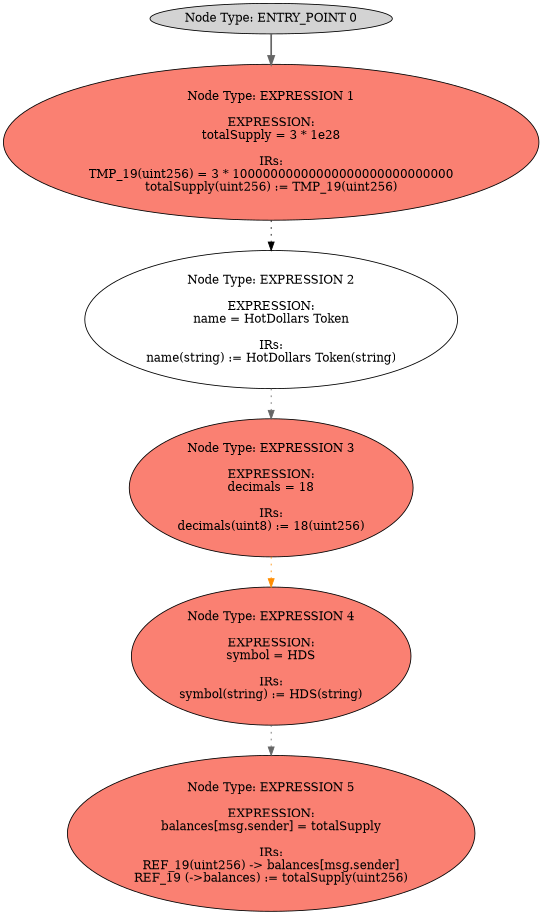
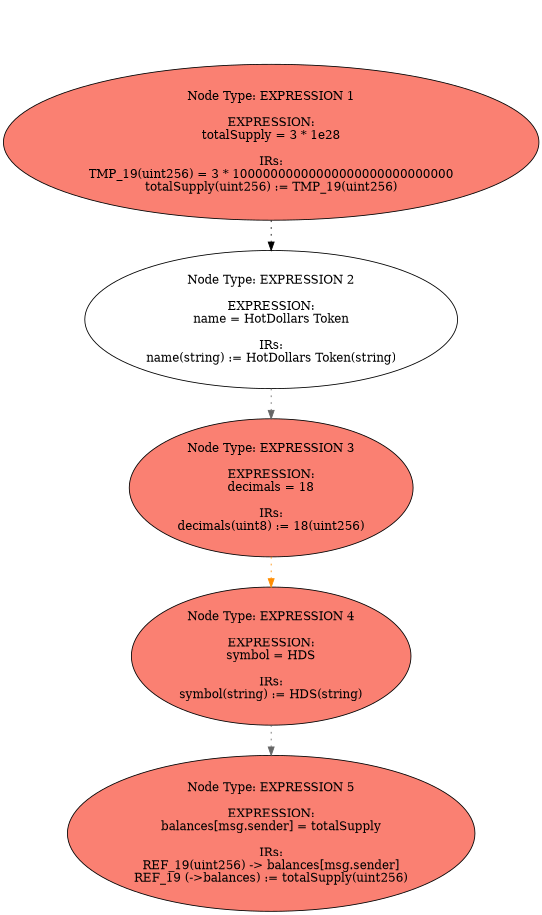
node "Node Type: ENTRY_POINT 0": removed
